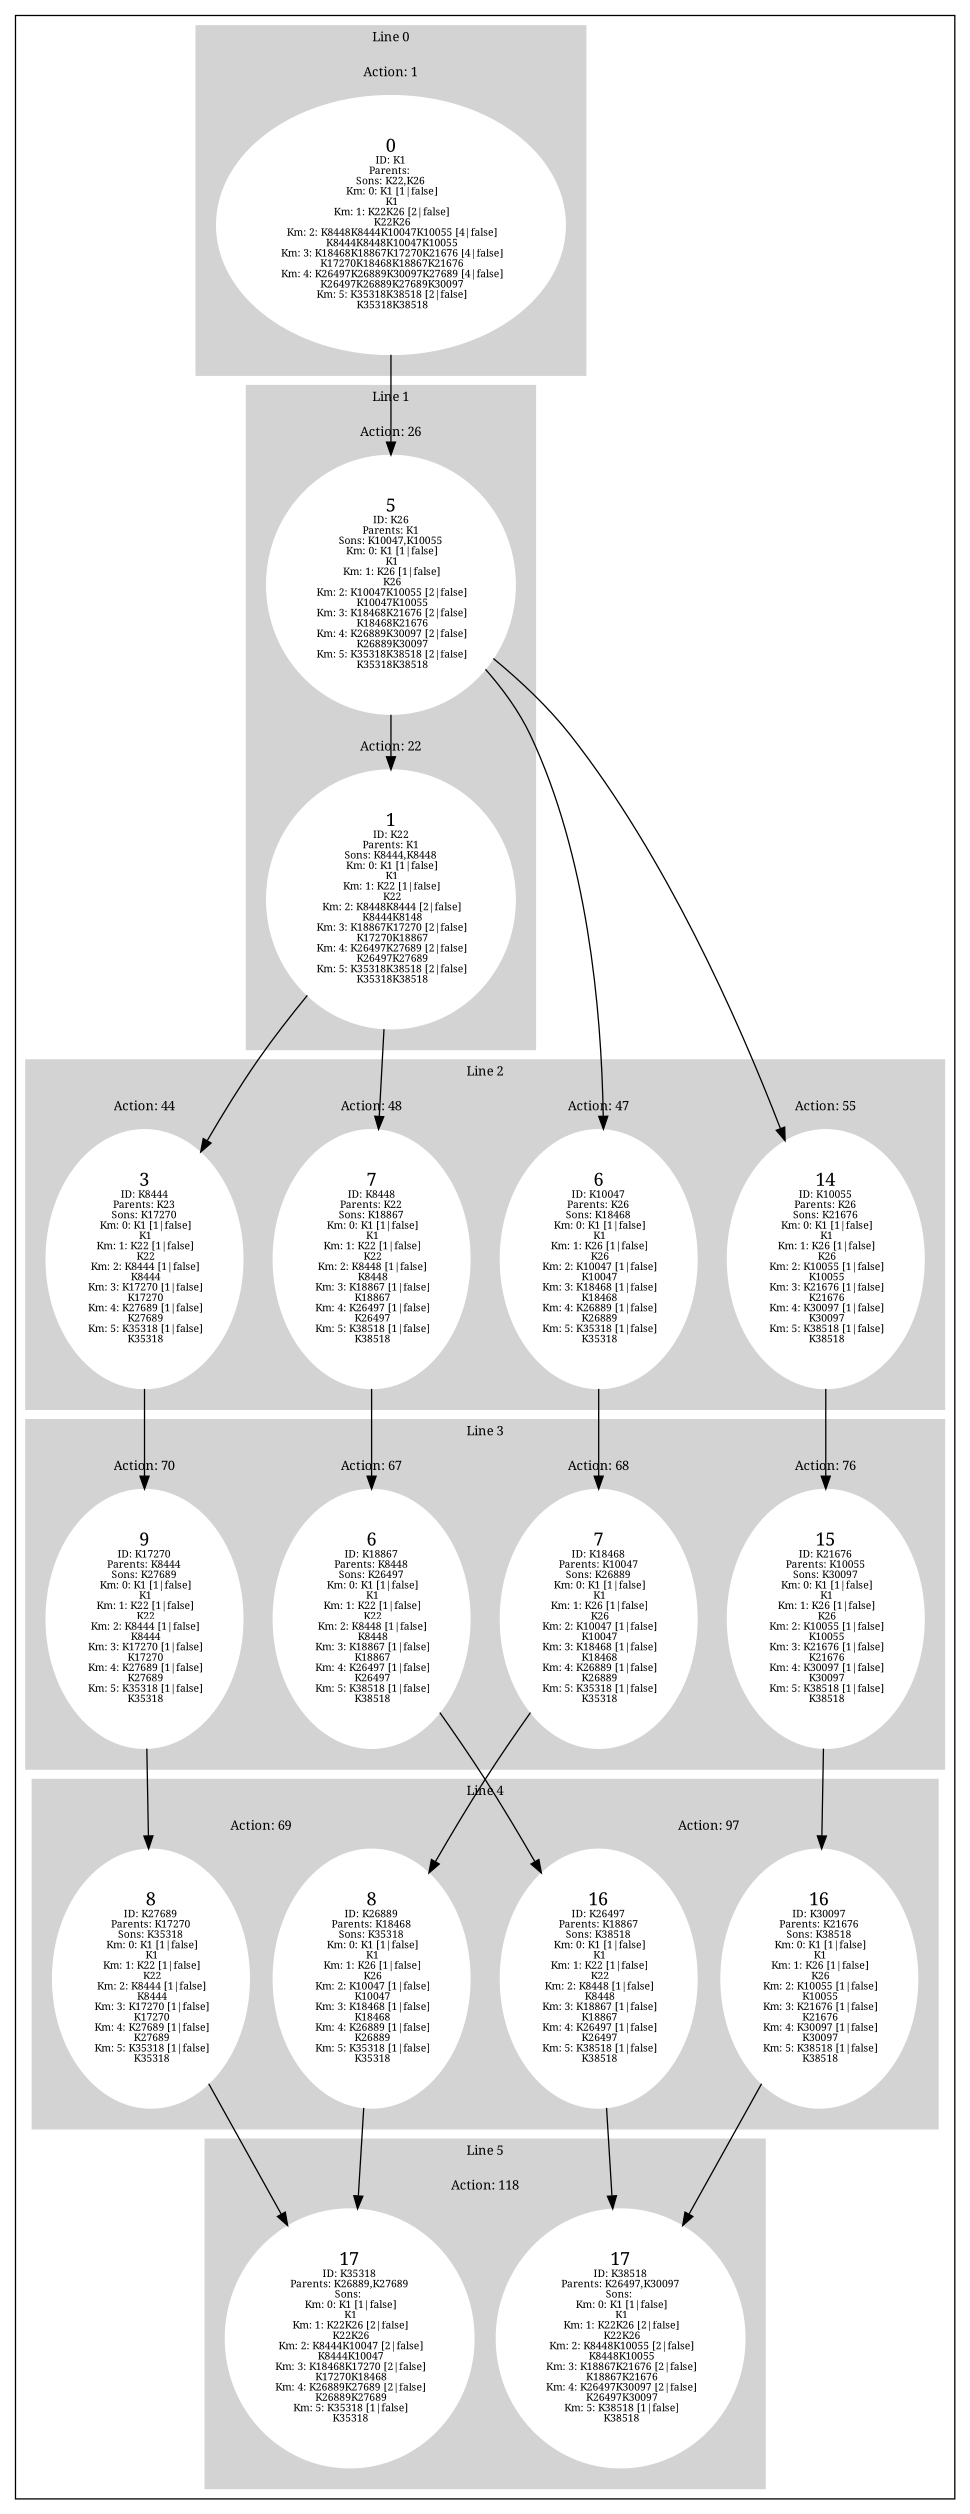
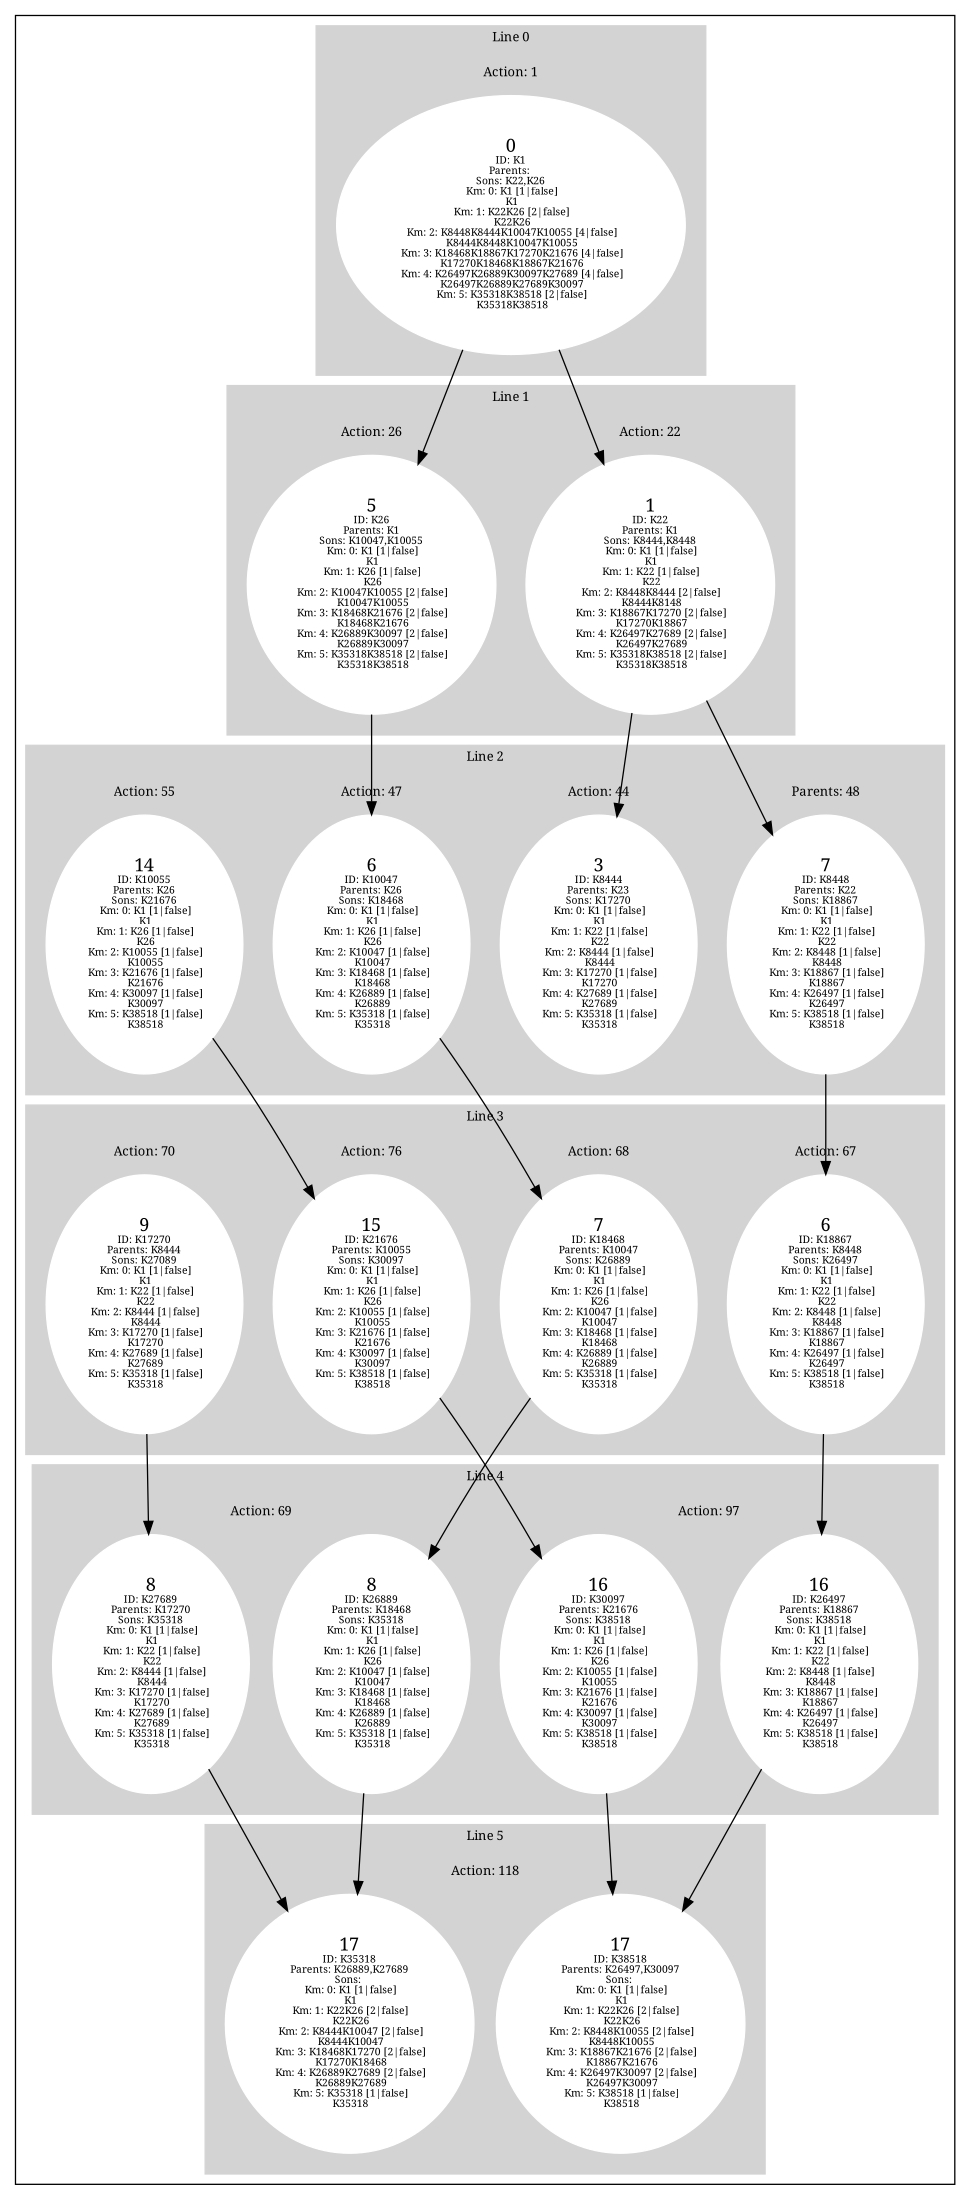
edge "5" -> "1": now "0" -> "1"
edge "5" -> "14": removed
cluster "Action: 48": label "Action: 48" -> "Parents: 48"
edge "3" -> "9": removed
node "9": text "Sons: K27689" -> "Sons: K27089"
